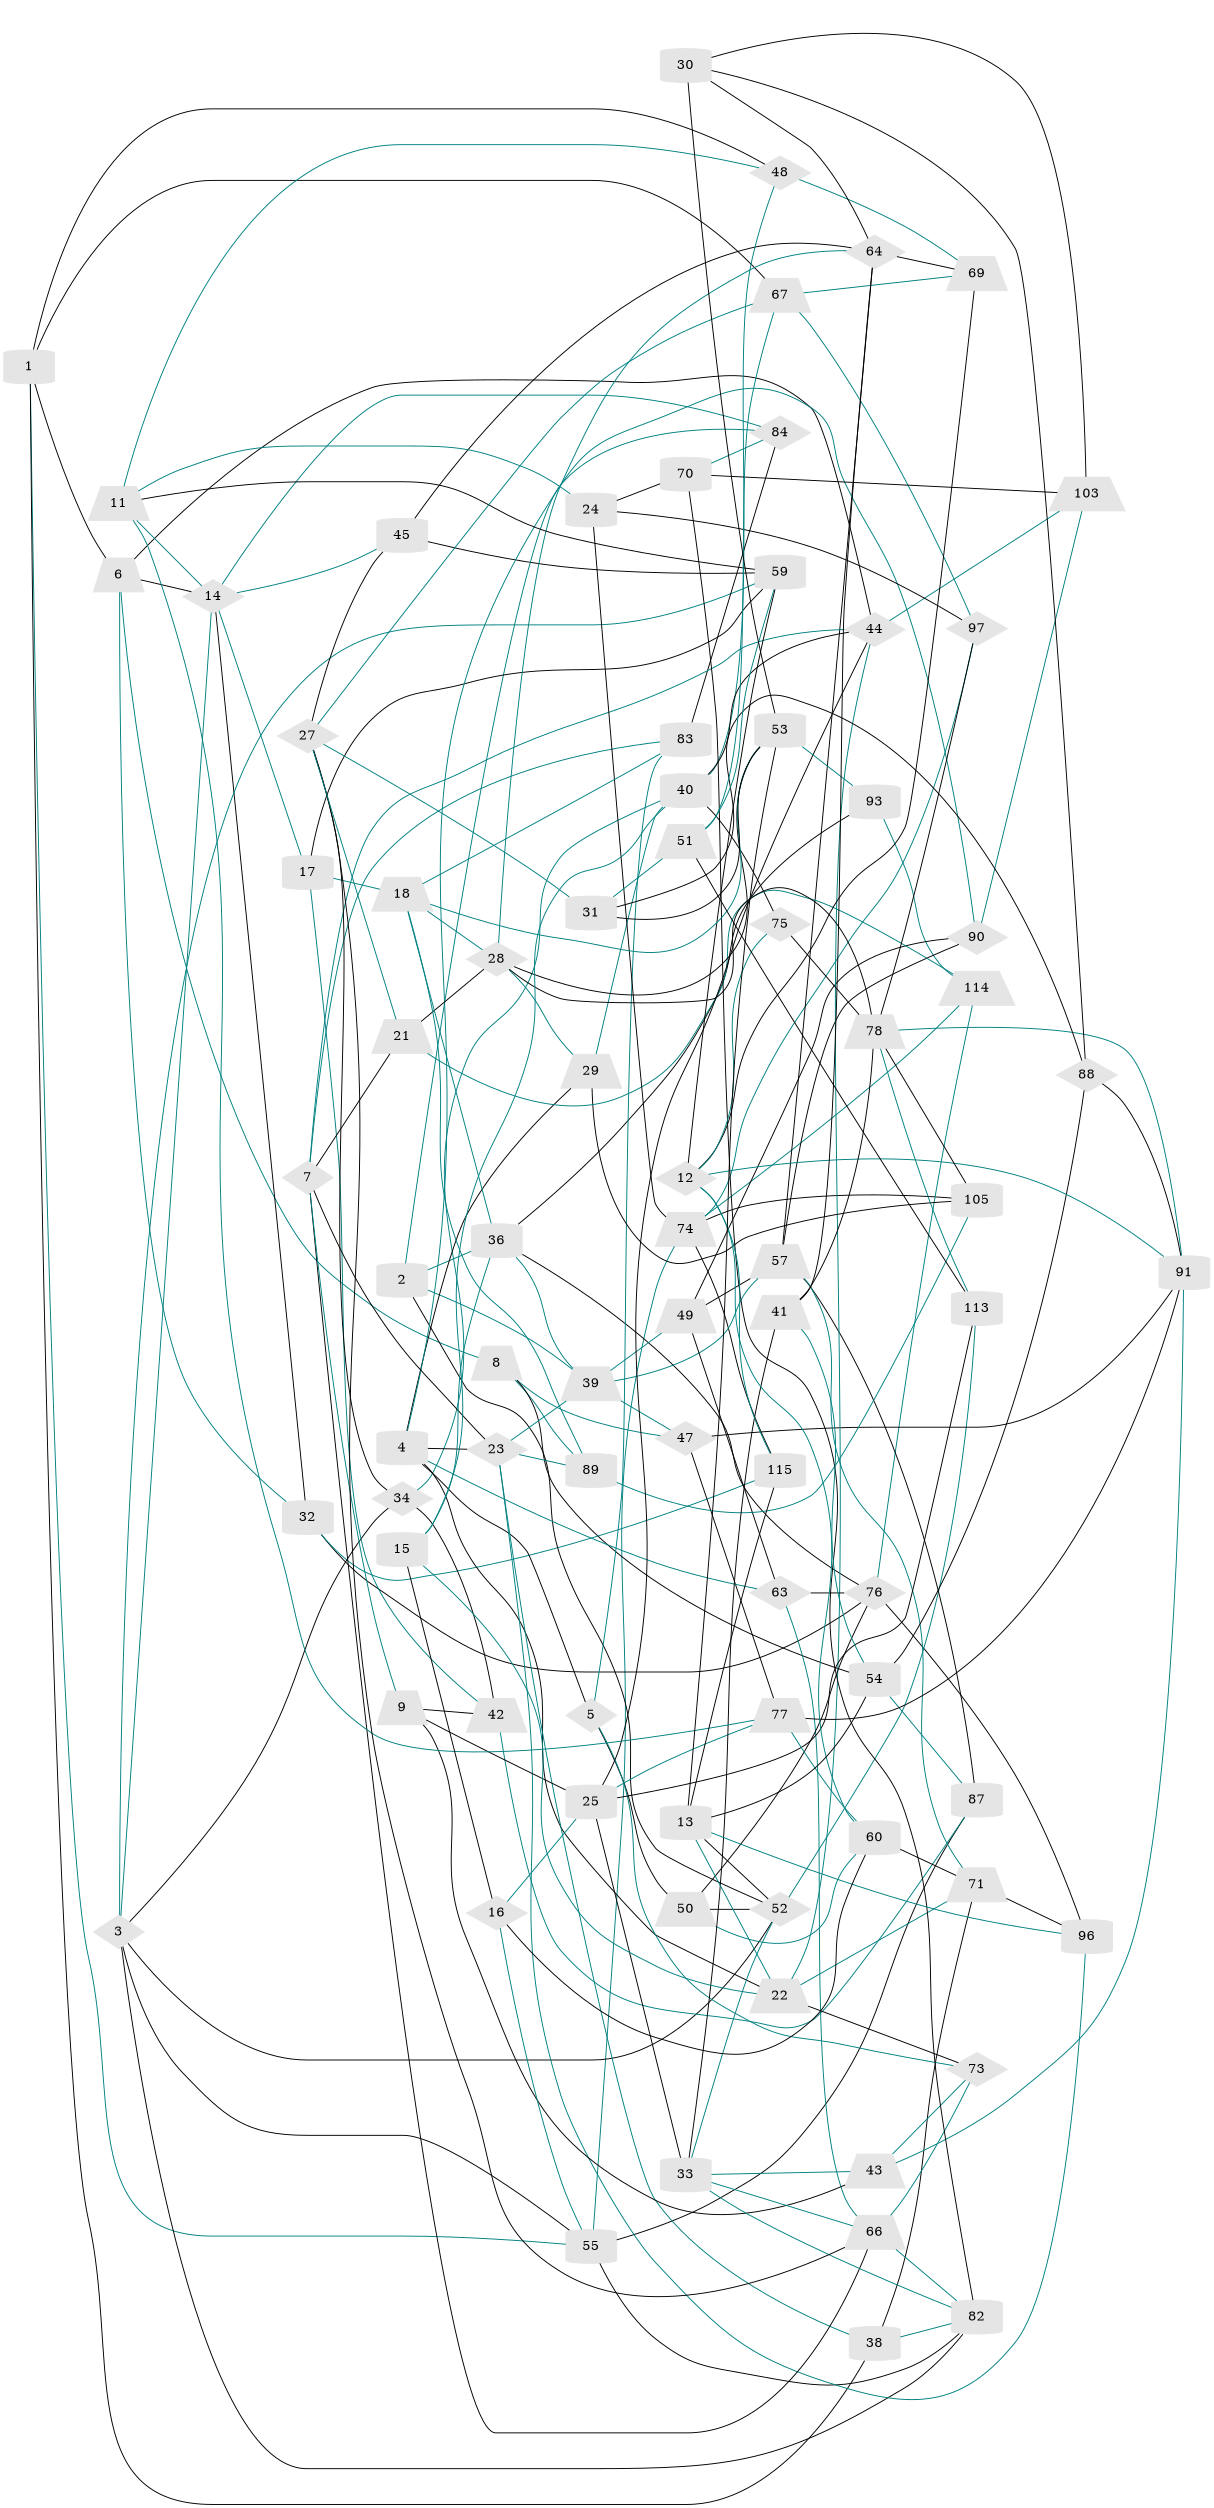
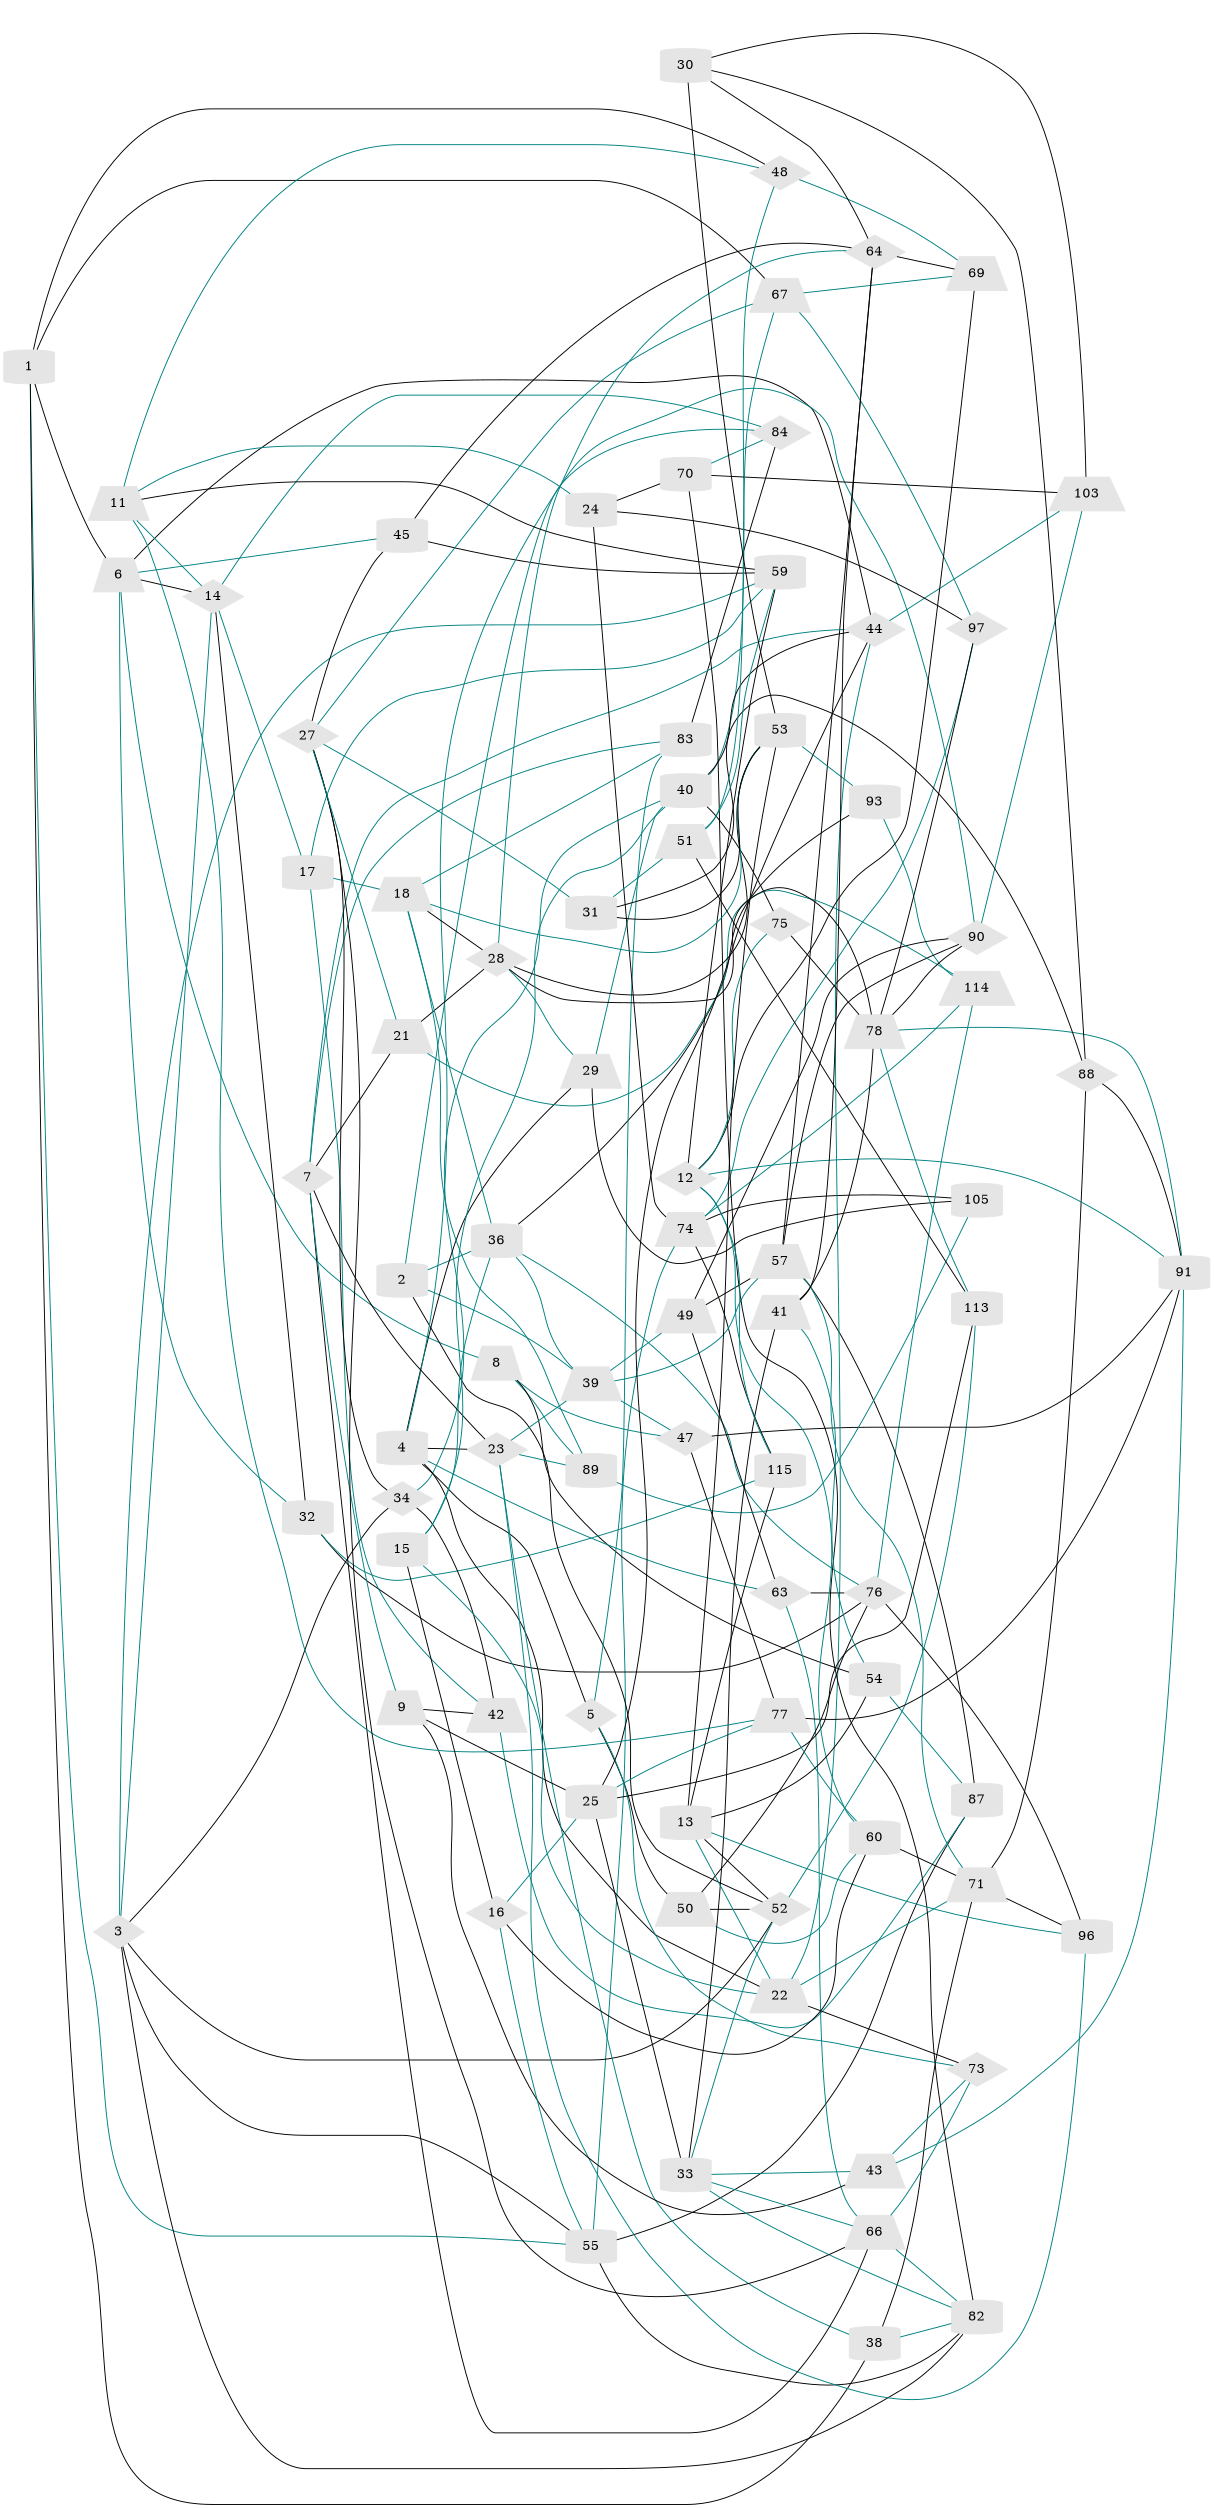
edge "45" -- "14": now "45" -- "6"
edge "59" -- "17": color black -> teal
edge "18" -- "28": color teal -> black
edge "78" -- "105": now "78" -- "90"
edge "88" -- "54": now "88" -- "71"
edge "36" -- "76": color black -> teal
